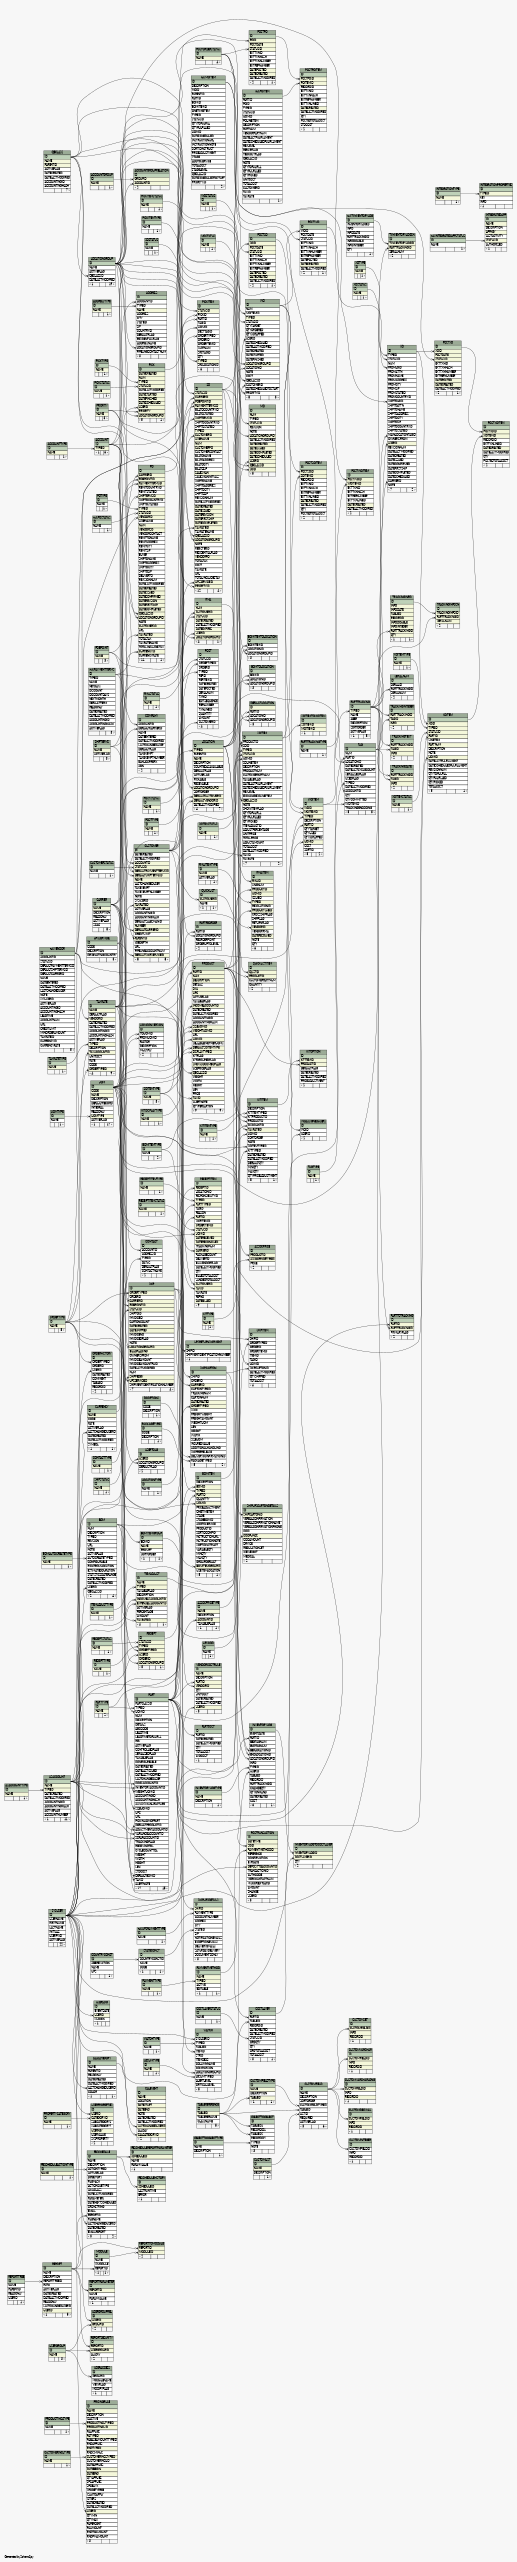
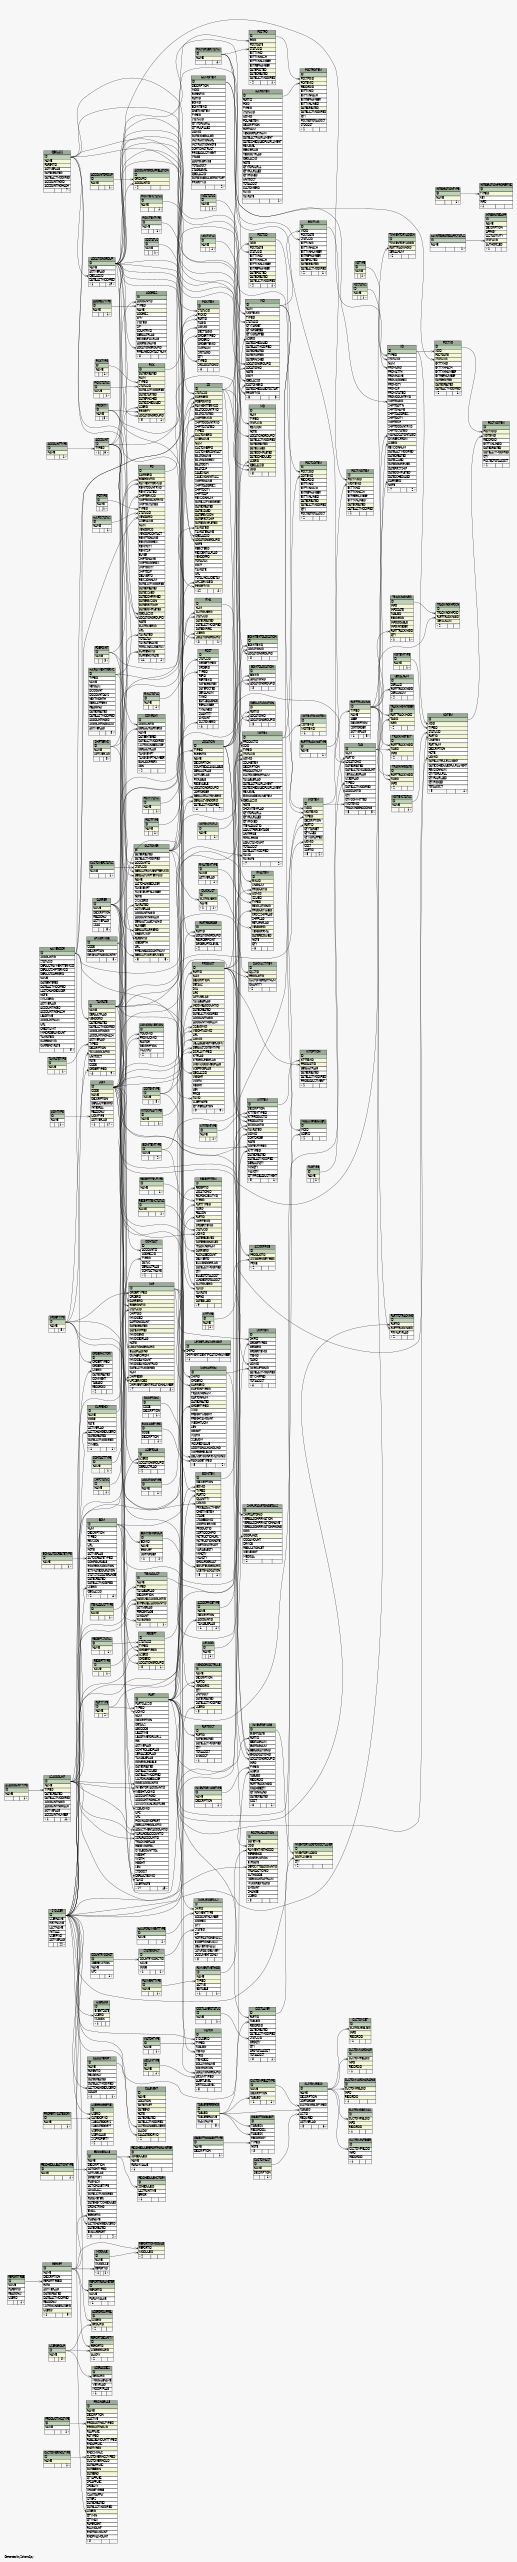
node "null.TIINVENTORYLOG": removed
edge "CARRIER" -> "PO": removed
edge "ORDERTYPE" -> "POST": removed
edge "UOM" -> "RMAITEM": added
